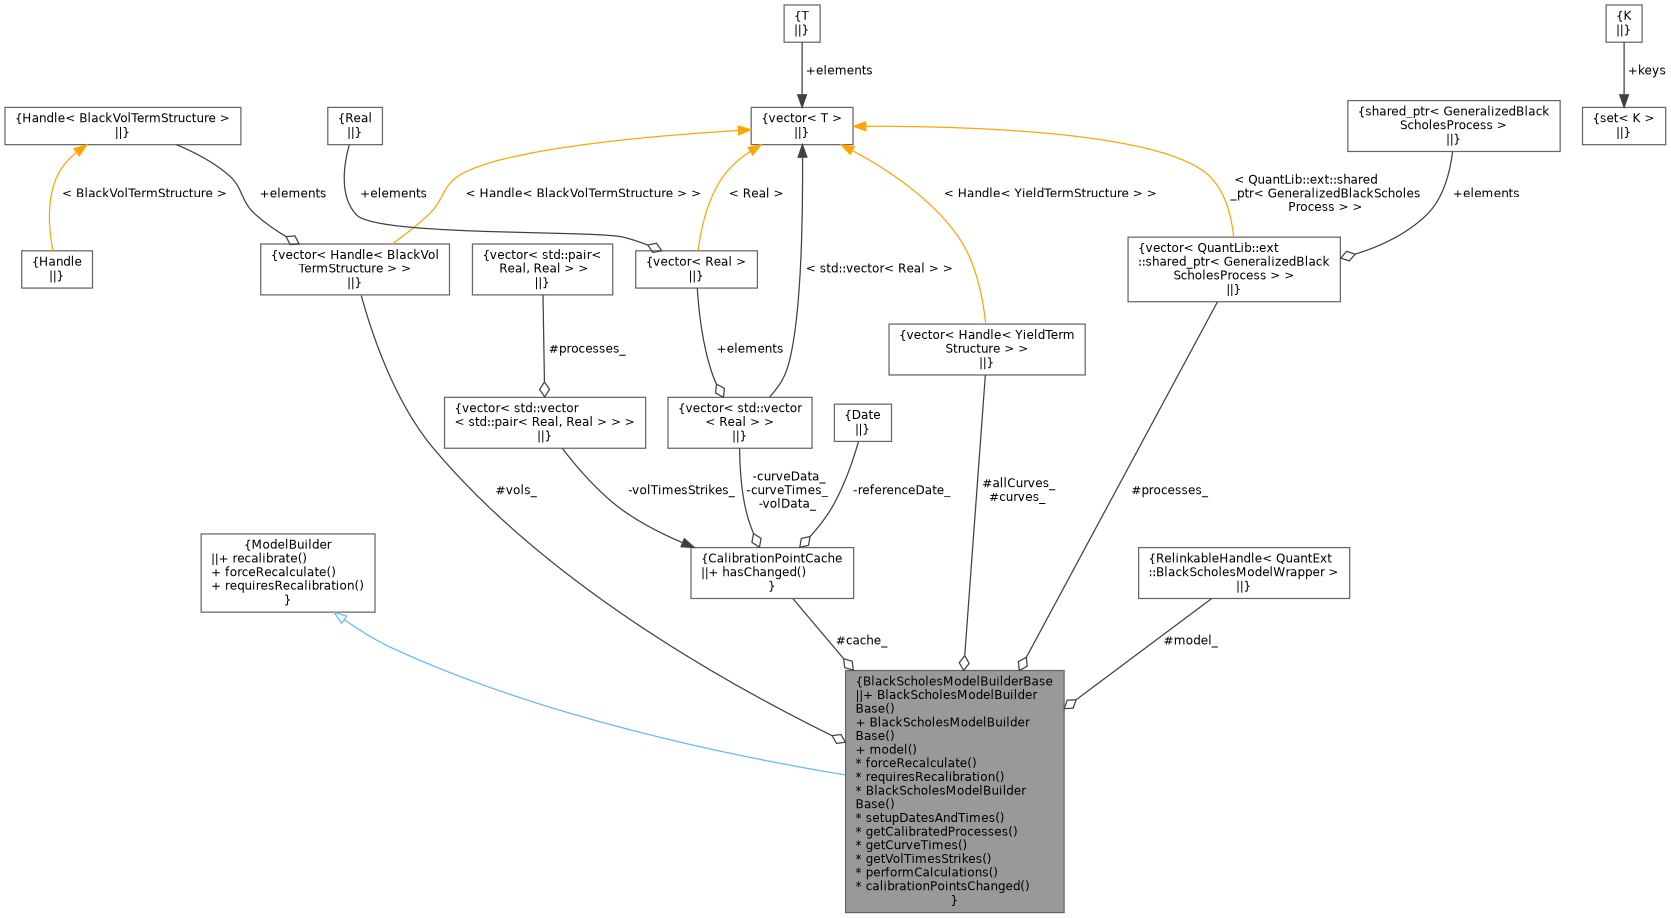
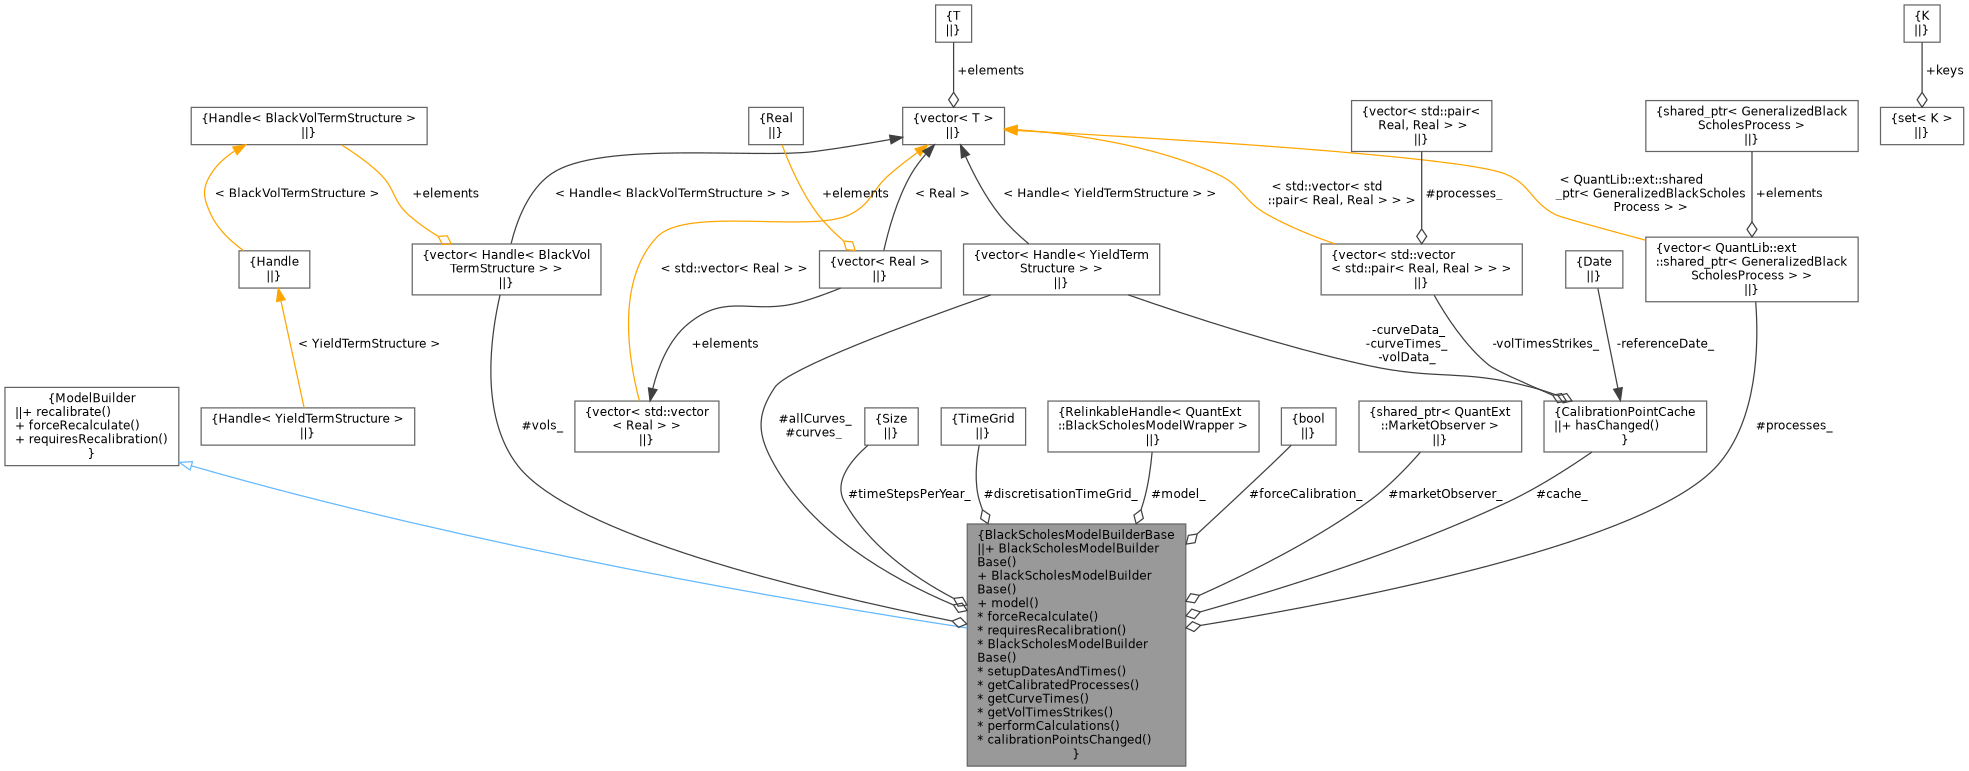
edge "{T ||}" -> "{vector< T > ||}": arrowhead normal -> odiamond
edge "{K ||}" -> "{set< K > ||}": arrowhead normal -> odiamond
edge "{vector< Handle< BlackVol TermStructure > > ||}" -> "{vector< T > ||}": color orange -> grey25
edge "{vector< std::vector < std::pair< Real, Real > > > ||}" -> "{vector< T > ||}": added, label "< std::vector< std ::pair< Real, Real > > >"
edge "{Handle< BlackVolTermStructure > ||}" -> "{vector< Handle< BlackVol TermStructure > > ||}": color grey25 -> orange
edge "{vector< Real > ||}" -> "{vector< T > ||}": color orange -> grey25
edge "{vector< Handle< YieldTerm Structure > > ||}" -> "{vector< T > ||}": color orange -> grey25
edge "{Real ||}" -> "{vector< Real > ||}": color grey25 -> orange
edge "{vector< std::vector < Real > > ||}" -> "{vector< T > ||}": color grey25 -> orange
edge "{vector< Real > ||}" -> "{vector< std::vector < Real > > ||}": arrowhead odiamond -> normal
node "{Handle< YieldTermStructure > ||}": added
node "{Size ||}": added
node "{TimeGrid ||}": added
node "{bool ||}": added
node "{shared_ptr< QuantExt ::MarketObserver > ||}": added
edge "{vector< std::vector < Real > > ||}" -> "{CalibrationPointCache ||+ hasChanged() }": now "{vector< Handle< YieldTerm Structure > > ||}" -> "{CalibrationPointCache ||+ hasChanged() }"
edge "{Date ||}" -> "{CalibrationPointCache ||+ hasChanged() }": arrowhead odiamond -> normal
edge "{vector< std::vector < std::pair< Real, Real > > > ||}" -> "{CalibrationPointCache ||+ hasChanged() }": arrowhead normal -> odiamond
